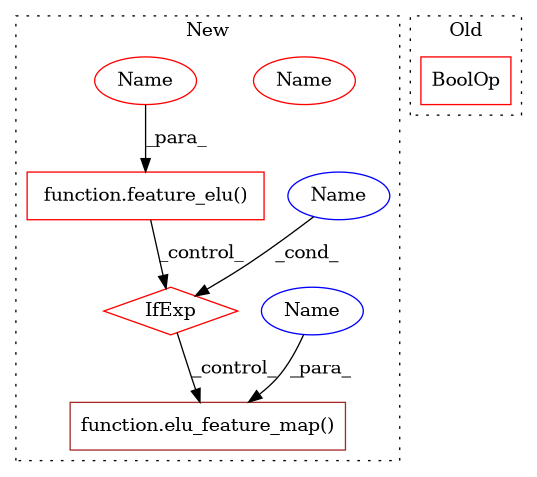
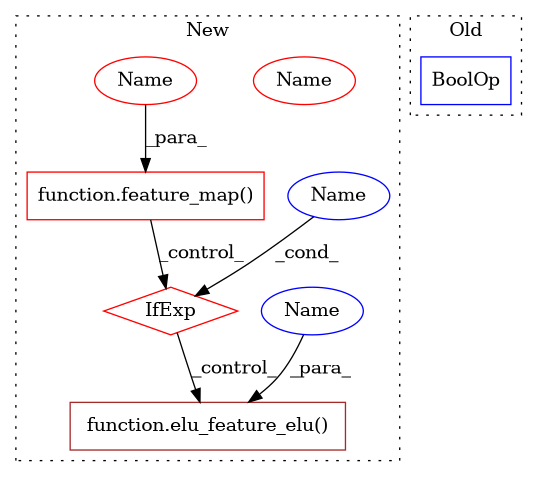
node "BoolOp": color red -> blue
node "function.feature_elu()": label "function.feature_elu()" -> "function.feature_map()"
node "function.elu_feature_map()": label "function.elu_feature_map()" -> "function.elu_feature_elu()"
